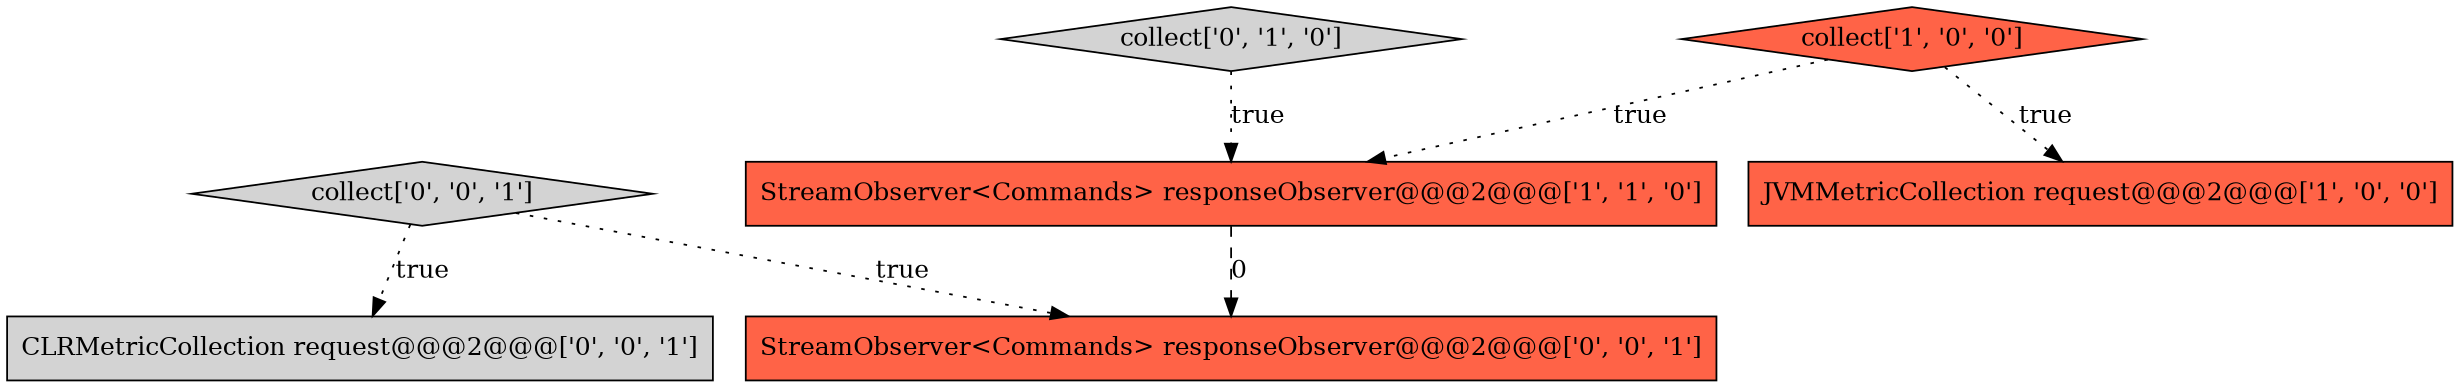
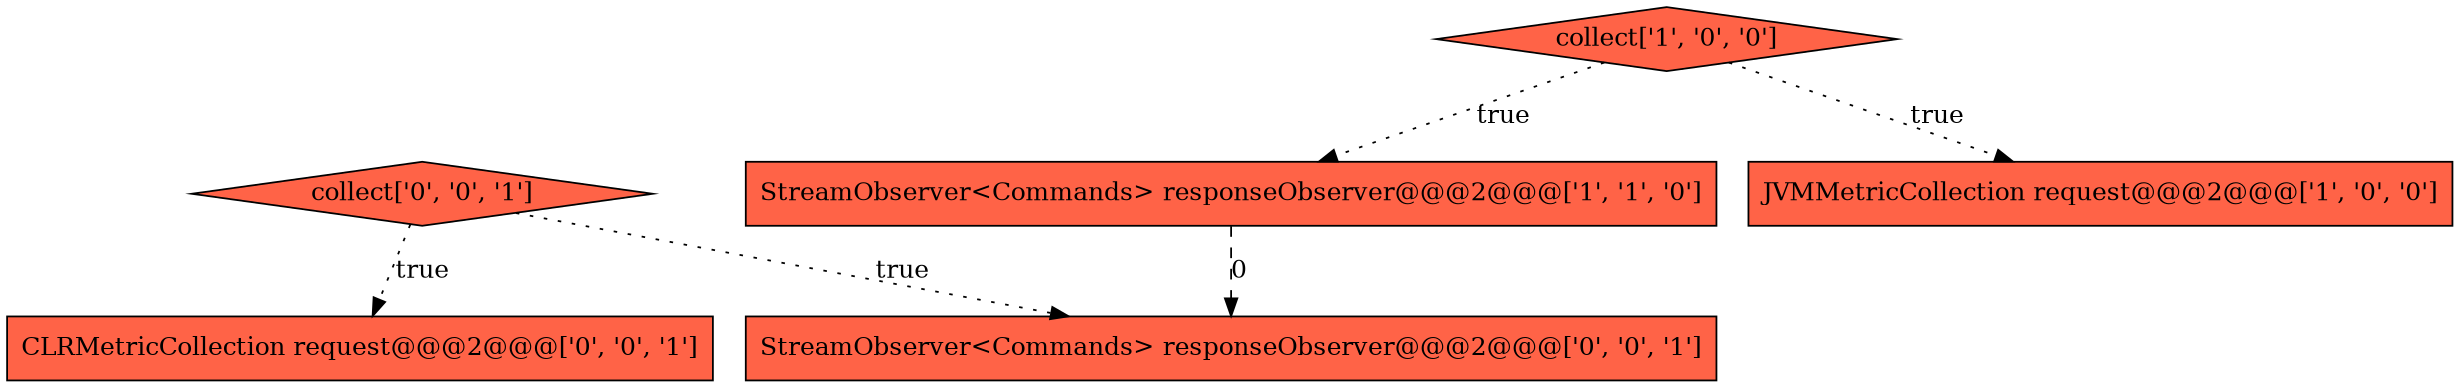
node "collect['0', '1', '0']": removed
node "collect['0', '0', '1']": fillcolor lightgray -> tomato
node "CLRMetricCollection request@@@2@@@['0', '0', '1']": fillcolor lightgray -> tomato
